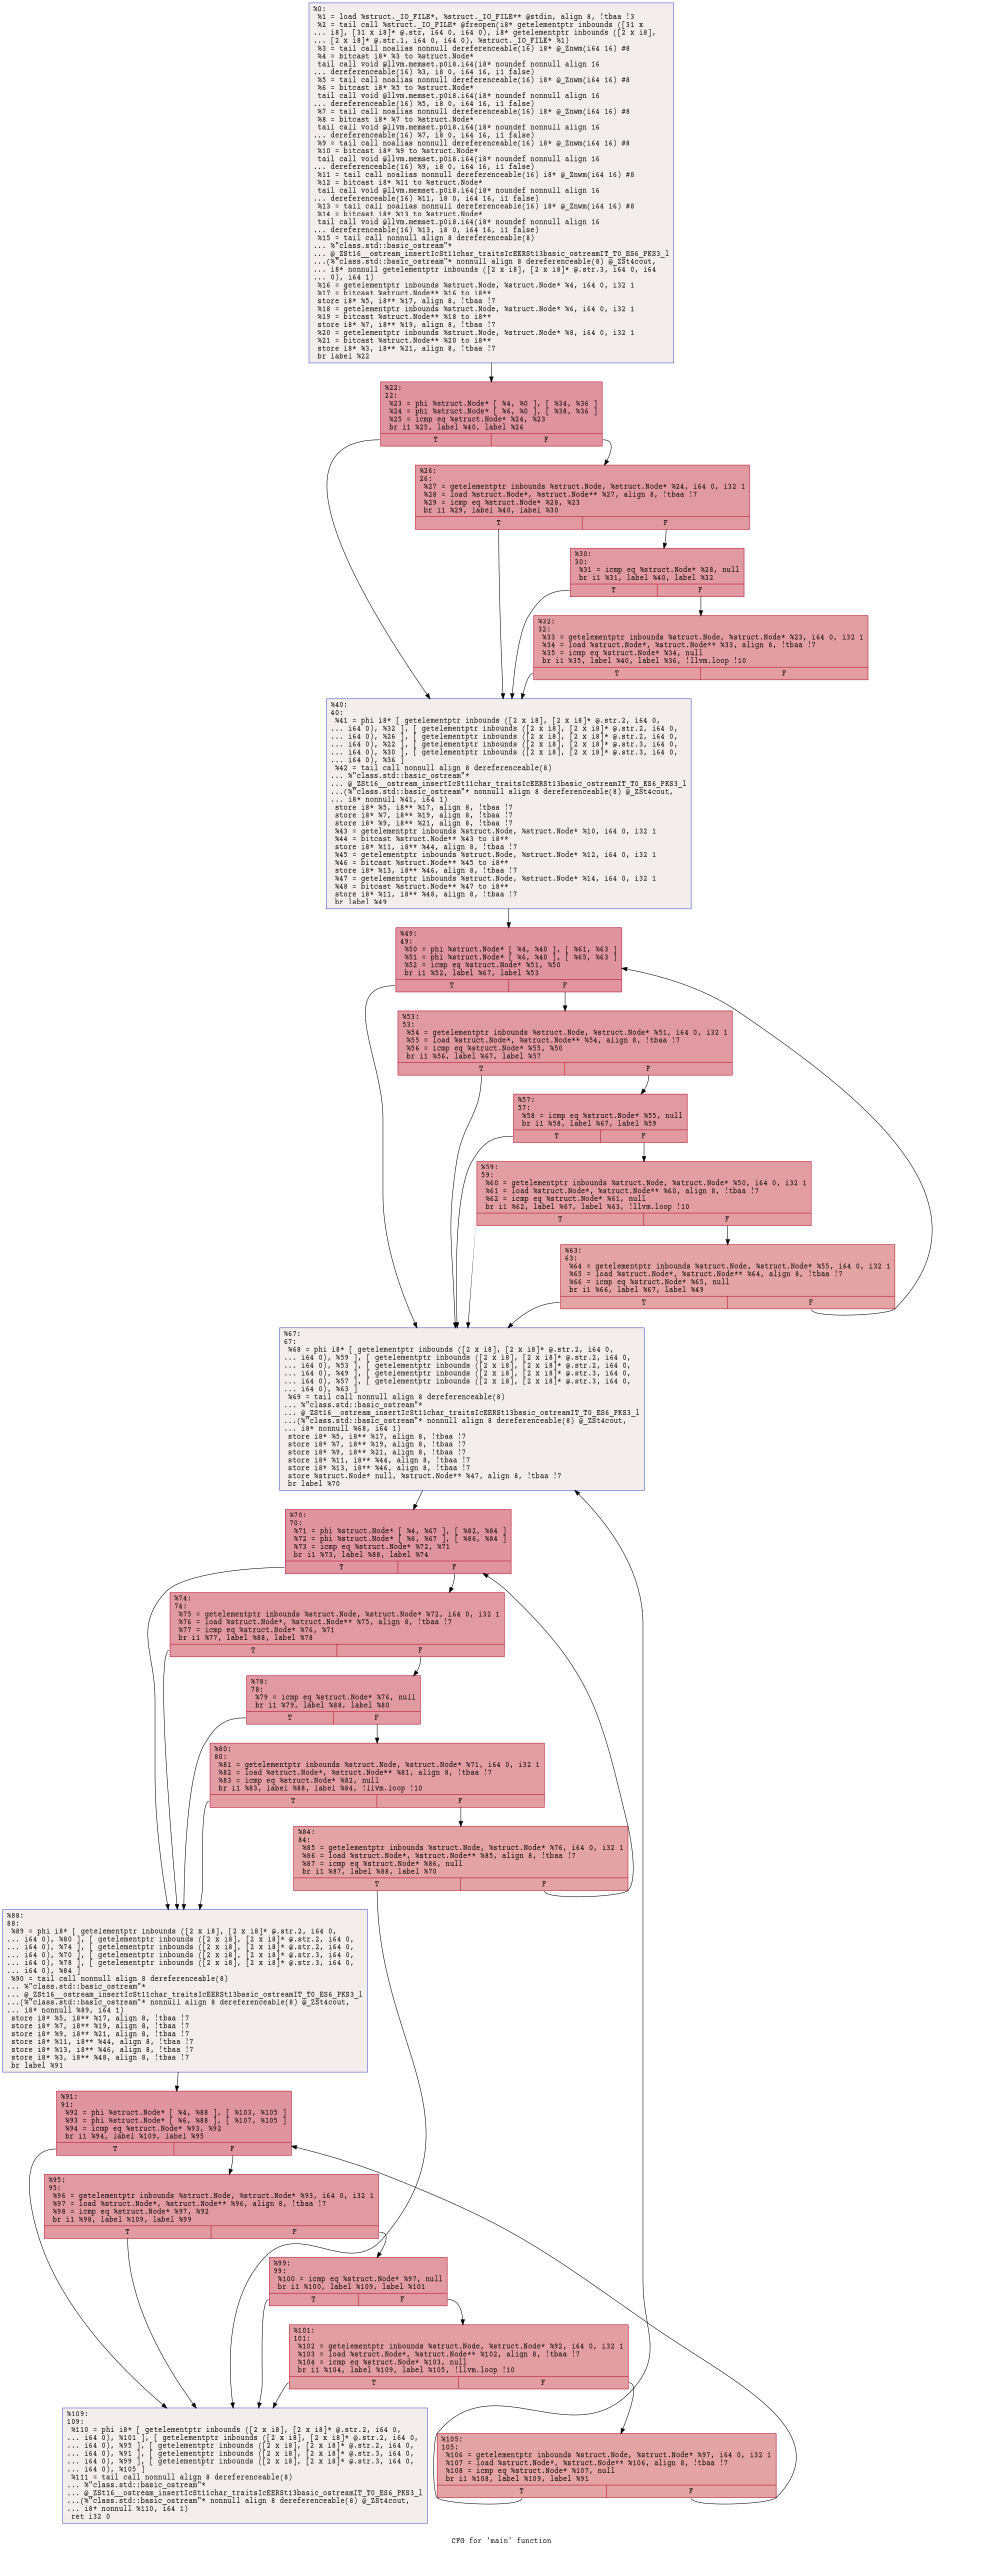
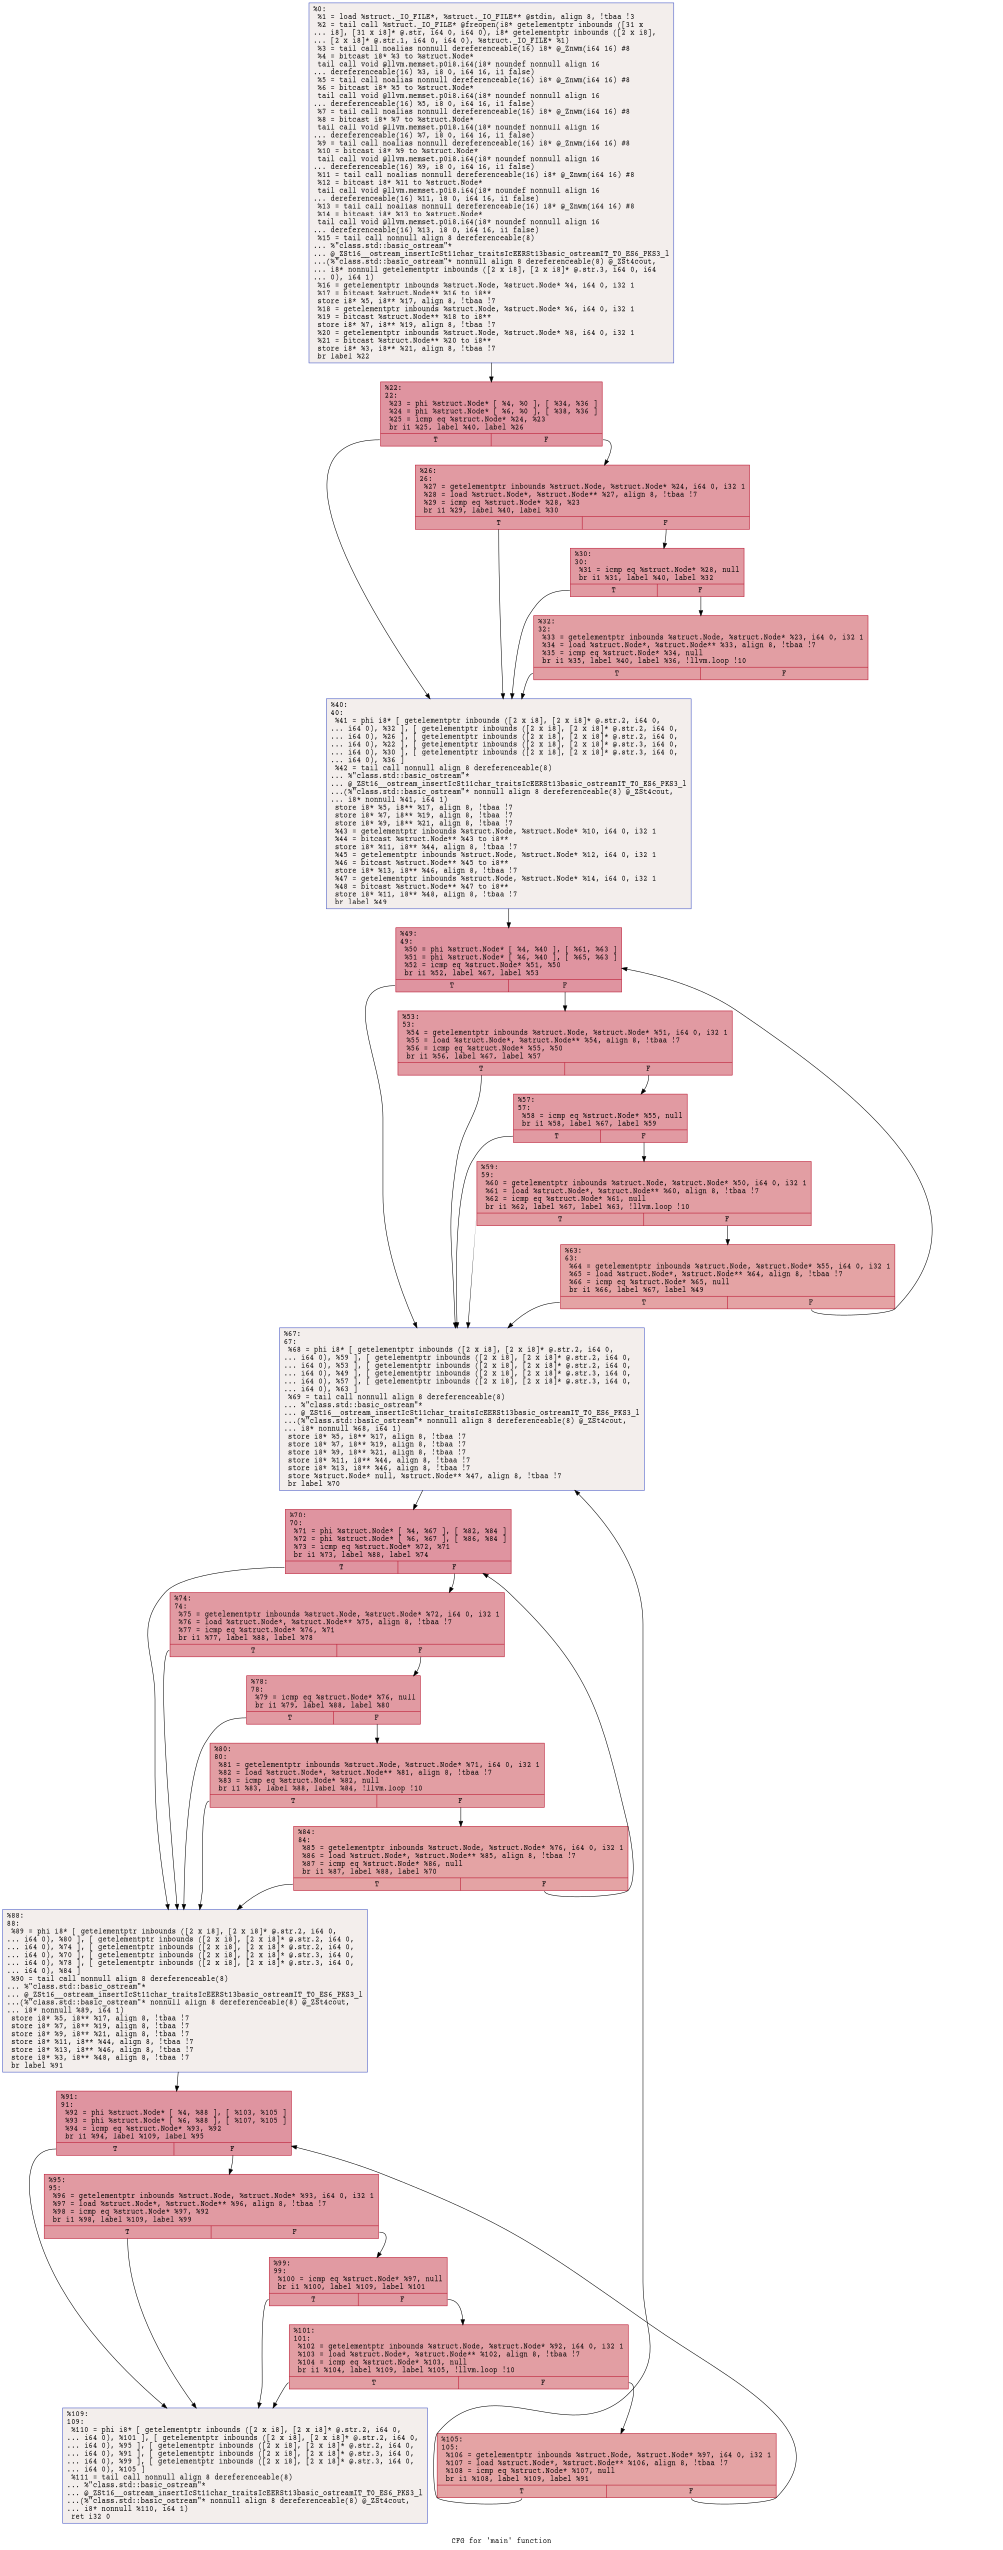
edge "%84:" -> "%109:": now "%84:" -> "%88:"
